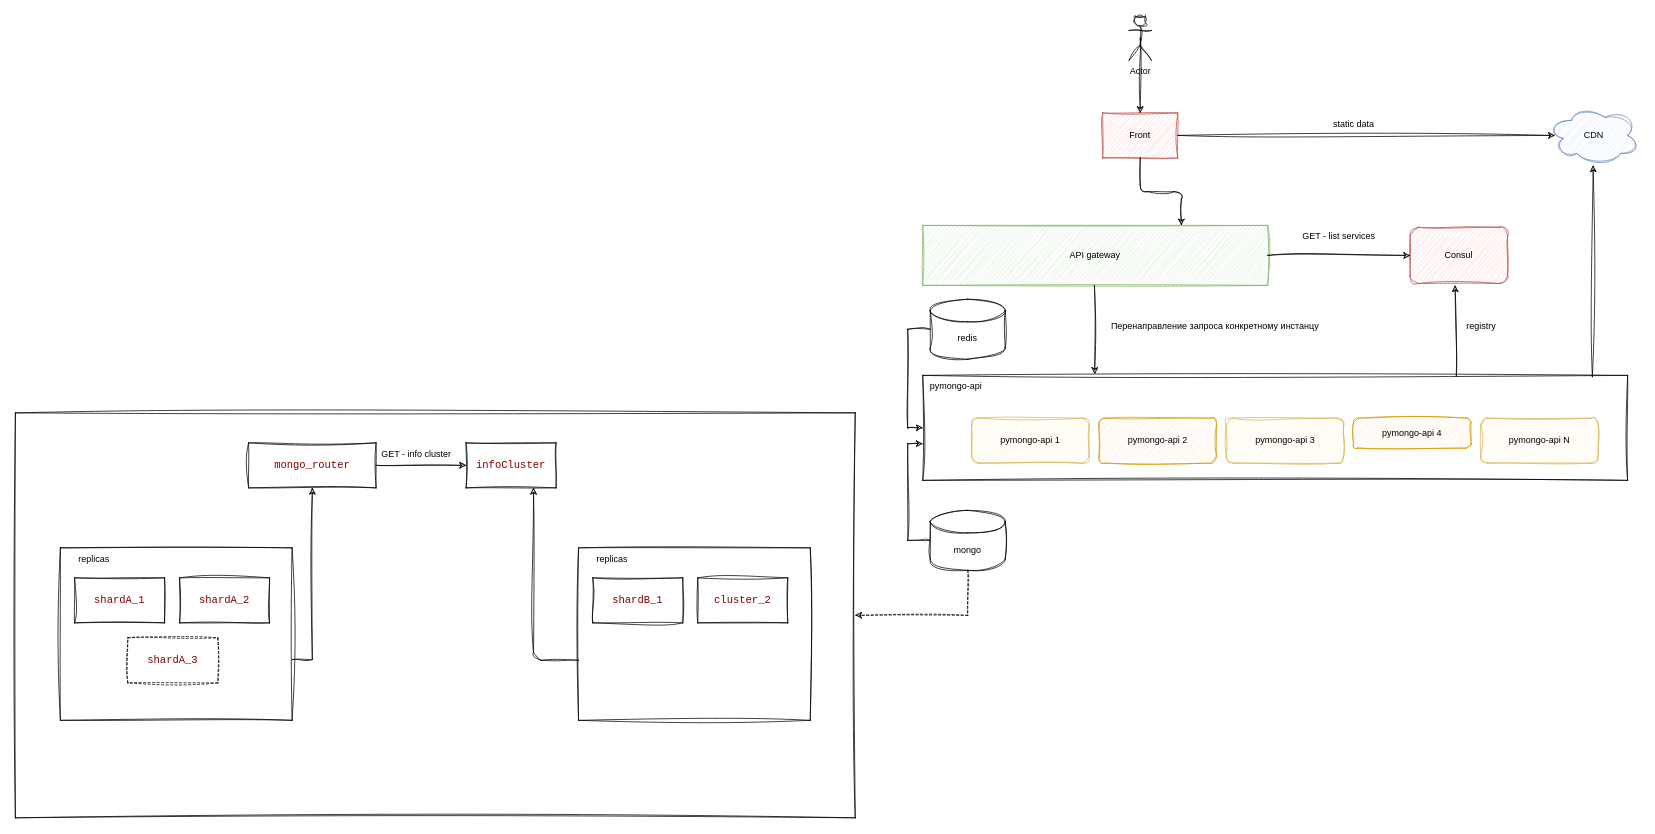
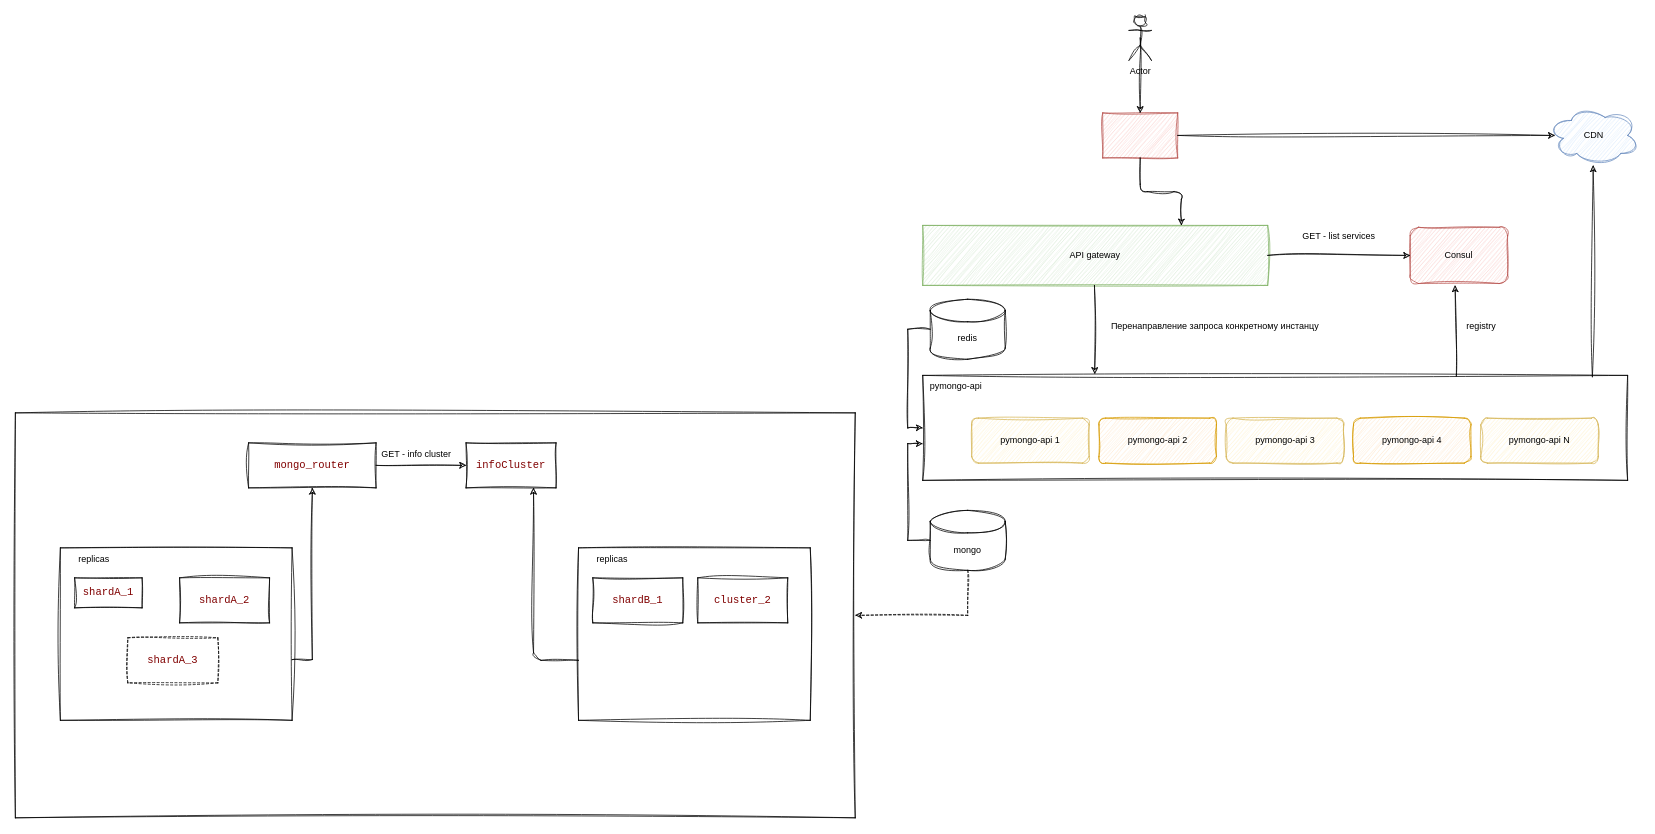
node "static data": removed
node "Front": removed
node "pymongo-api 4": size 118x30 -> 118x45
node "shardA_1": size 90x45 -> 68x30
